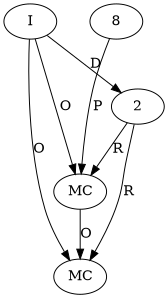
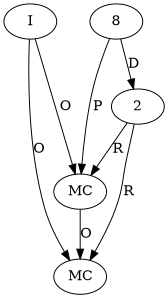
edge "I" -> "2": now "8" -> "2"
